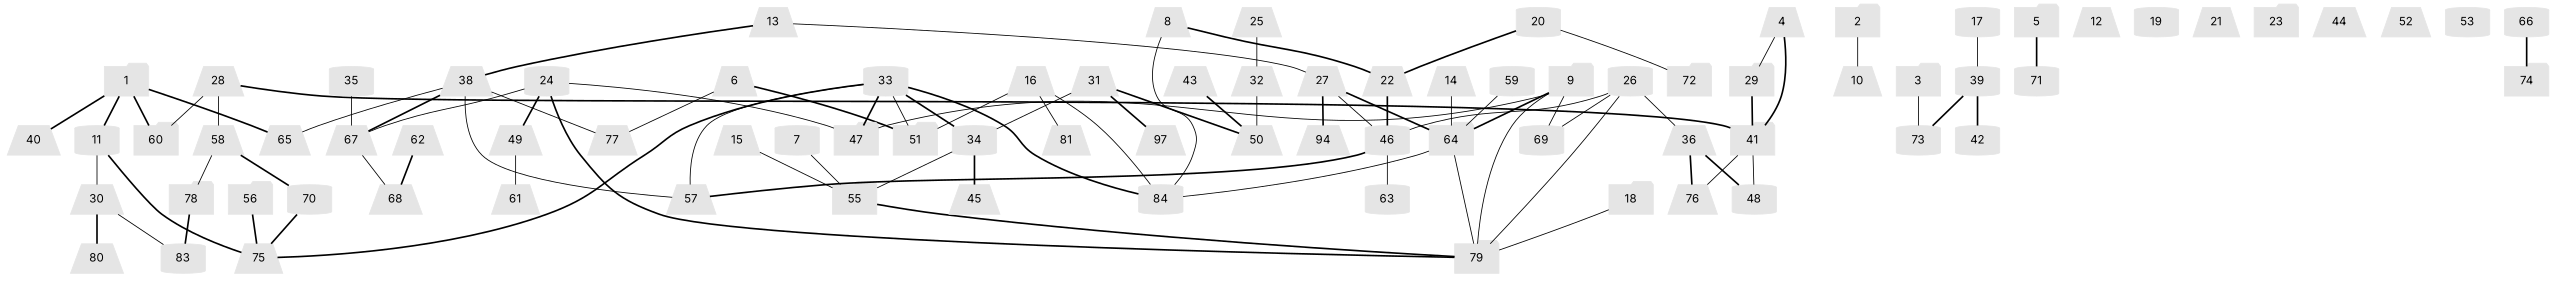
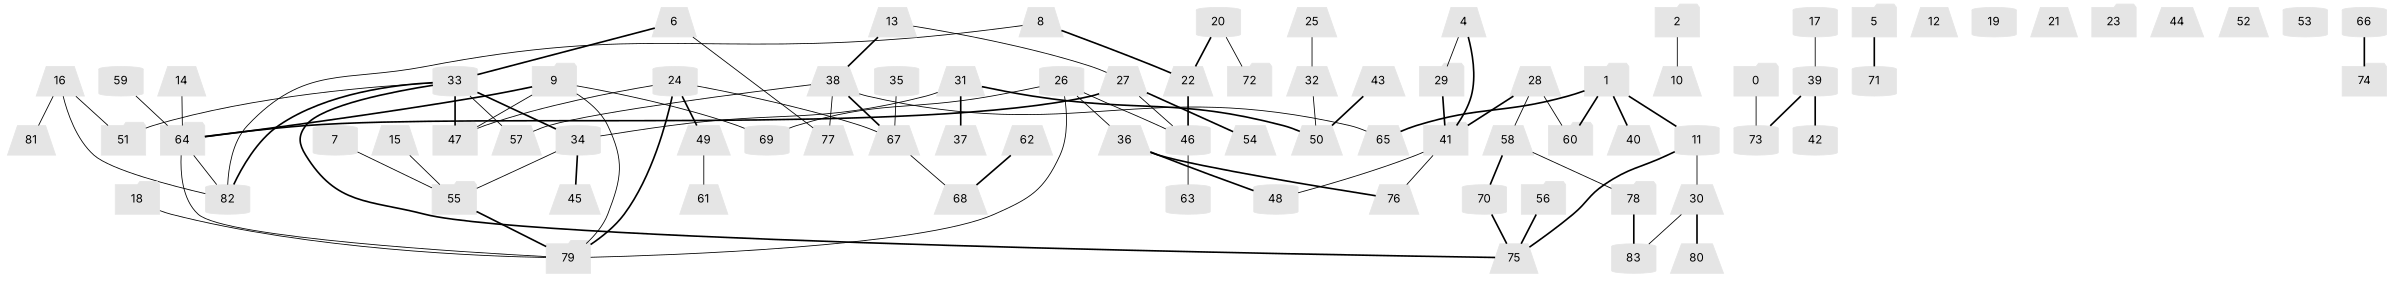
node "3": label "3" -> "0"
edge "6" -- "51": now "6" -- "33"
node "97": label "97" -> "37"
node "94": label "94" -> "54"
edge "46" -- "57": removed
node "84": label "84" -> "82"
